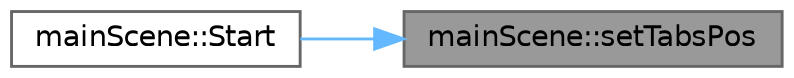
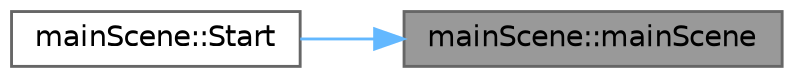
node "mainScene::setTabsPos": label "mainScene::setTabsPos" -> "mainScene::mainScene"
